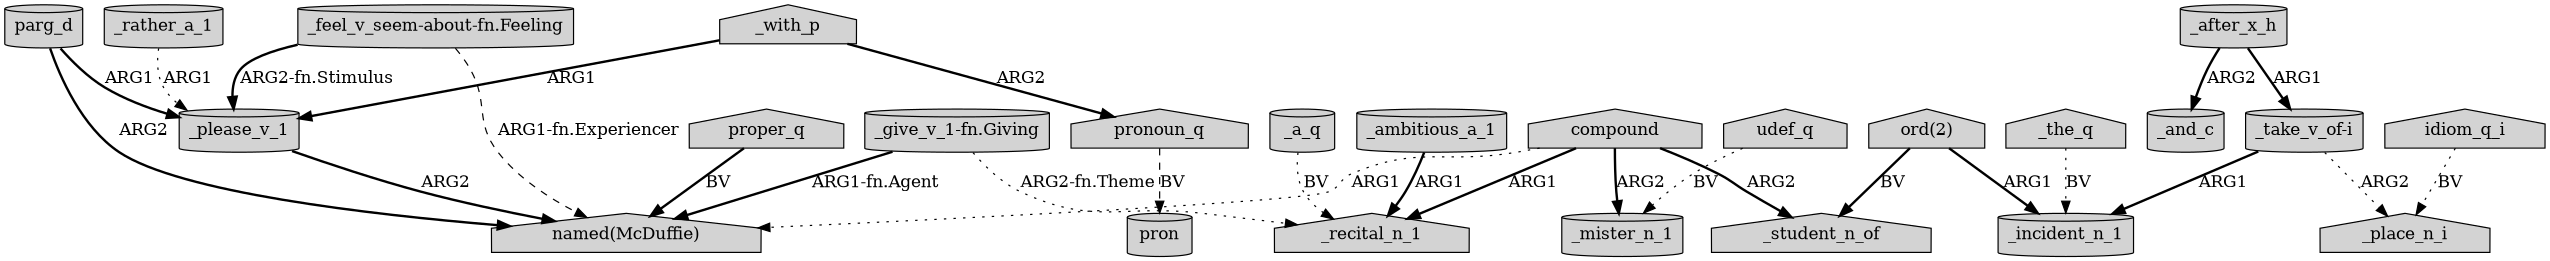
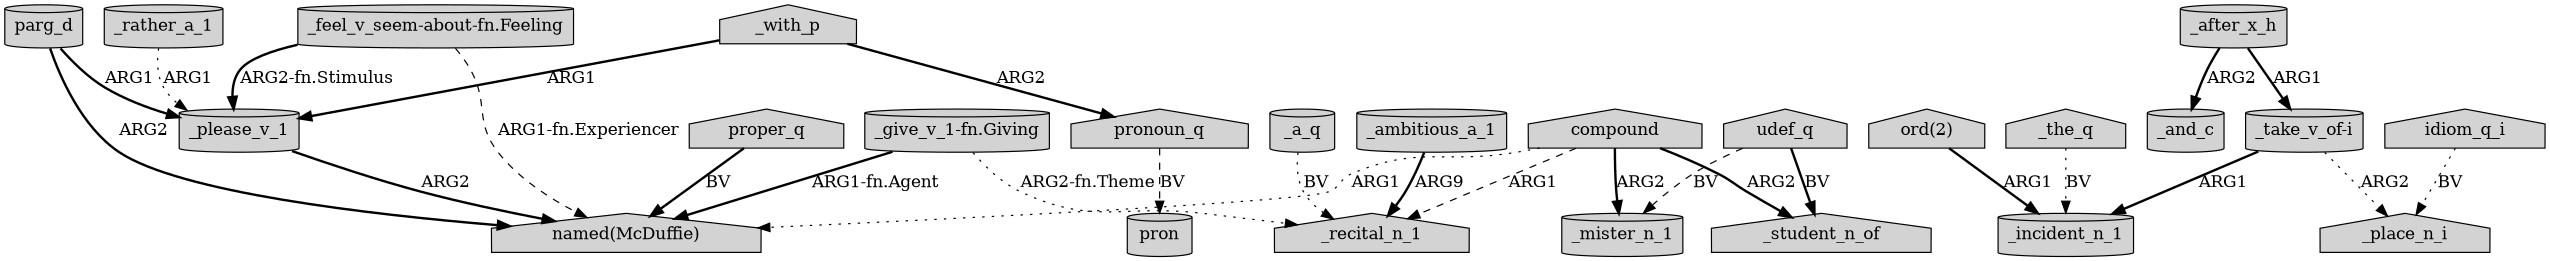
edge "udef_q" -> "_mister_n_1": style dotted -> dashed
edge "ord(2)" -> "_student_n_of": now "udef_q" -> "_student_n_of"
edge "compound" -> "_recital_n_1": style bold -> dashed
edge "_ambitious_a_1" -> "_recital_n_1": label "ARG1" -> "ARG9"
